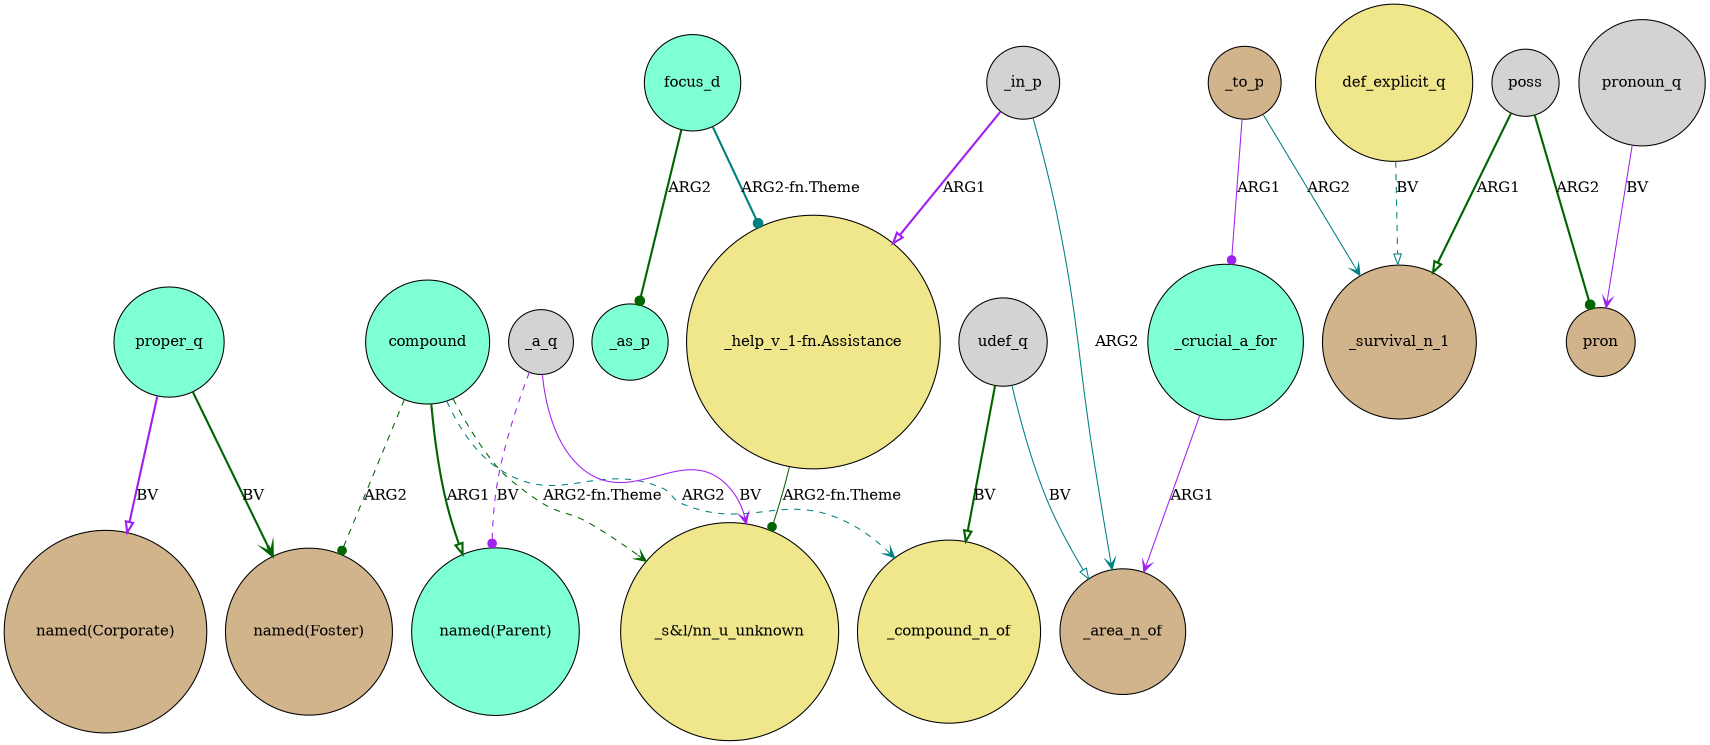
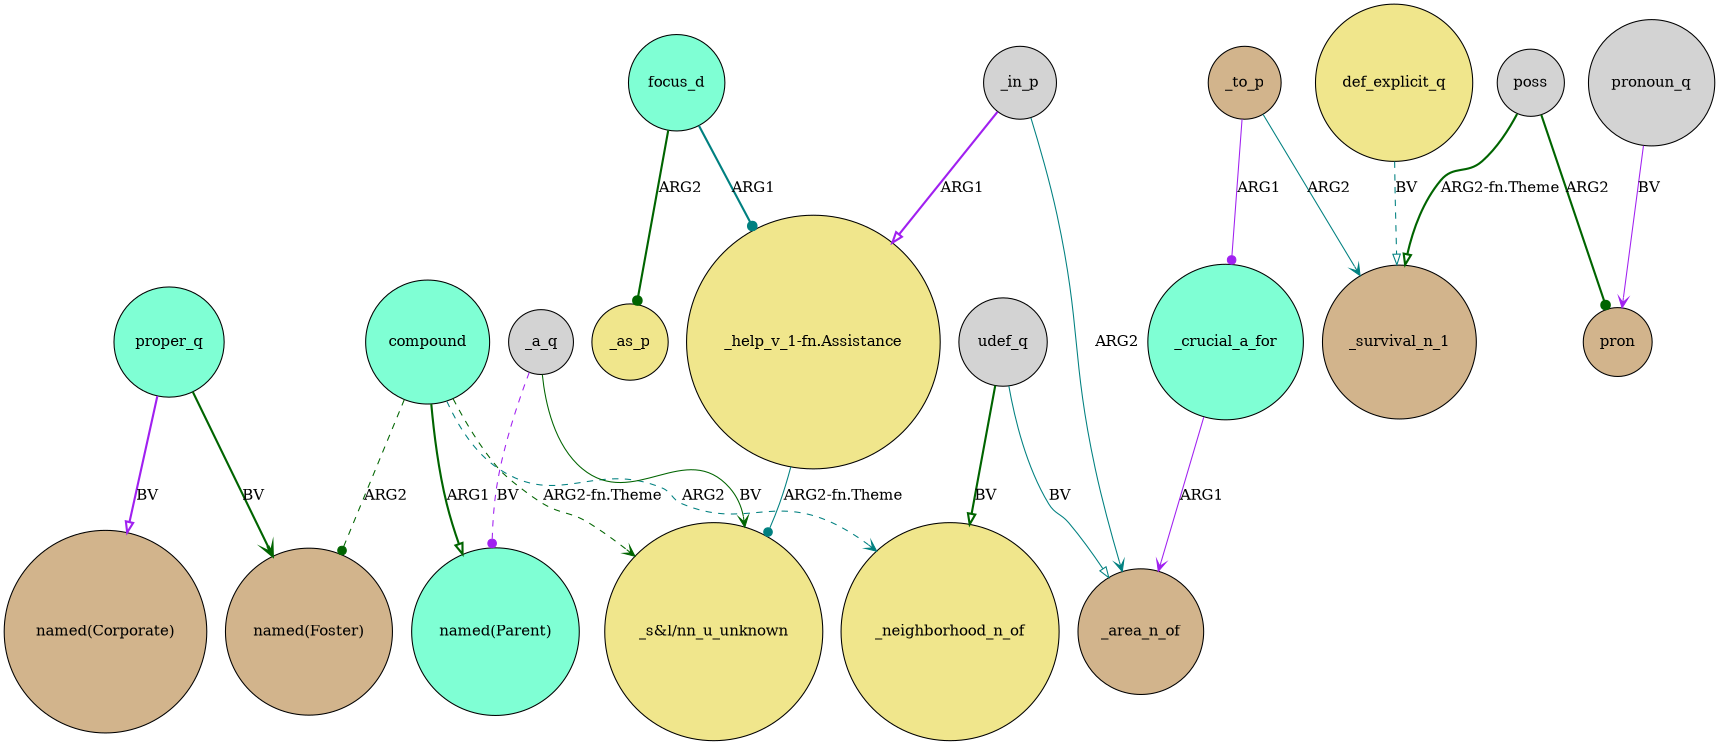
edge "focus_d" -> "_help_v_1-fn.Assistance": label "ARG2-fn.Theme" -> "ARG1"
edge "poss" -> "_survival_n_1": label "ARG1" -> "ARG2-fn.Theme"
node "_as_p": fillcolor aquamarine -> khaki
edge "_a_q" -> "_s&l/nn_u_unknown": color purple -> darkgreen
edge "_help_v_1-fn.Assistance" -> "_s&l/nn_u_unknown": color darkgreen -> teal
node "_compound_n_of": label "_compound_n_of" -> "_neighborhood_n_of"
